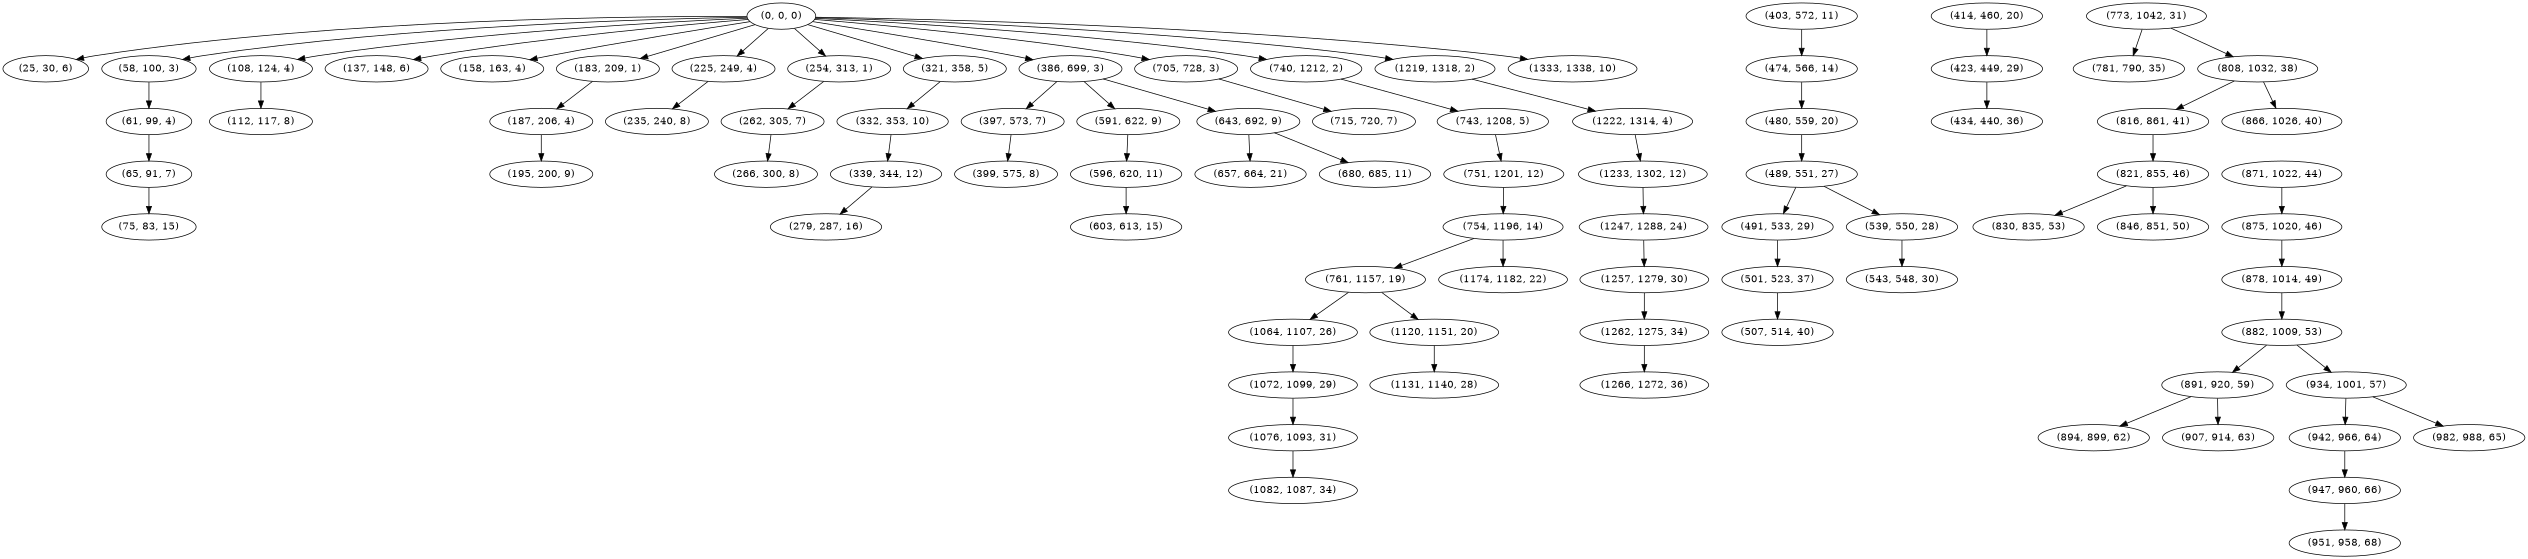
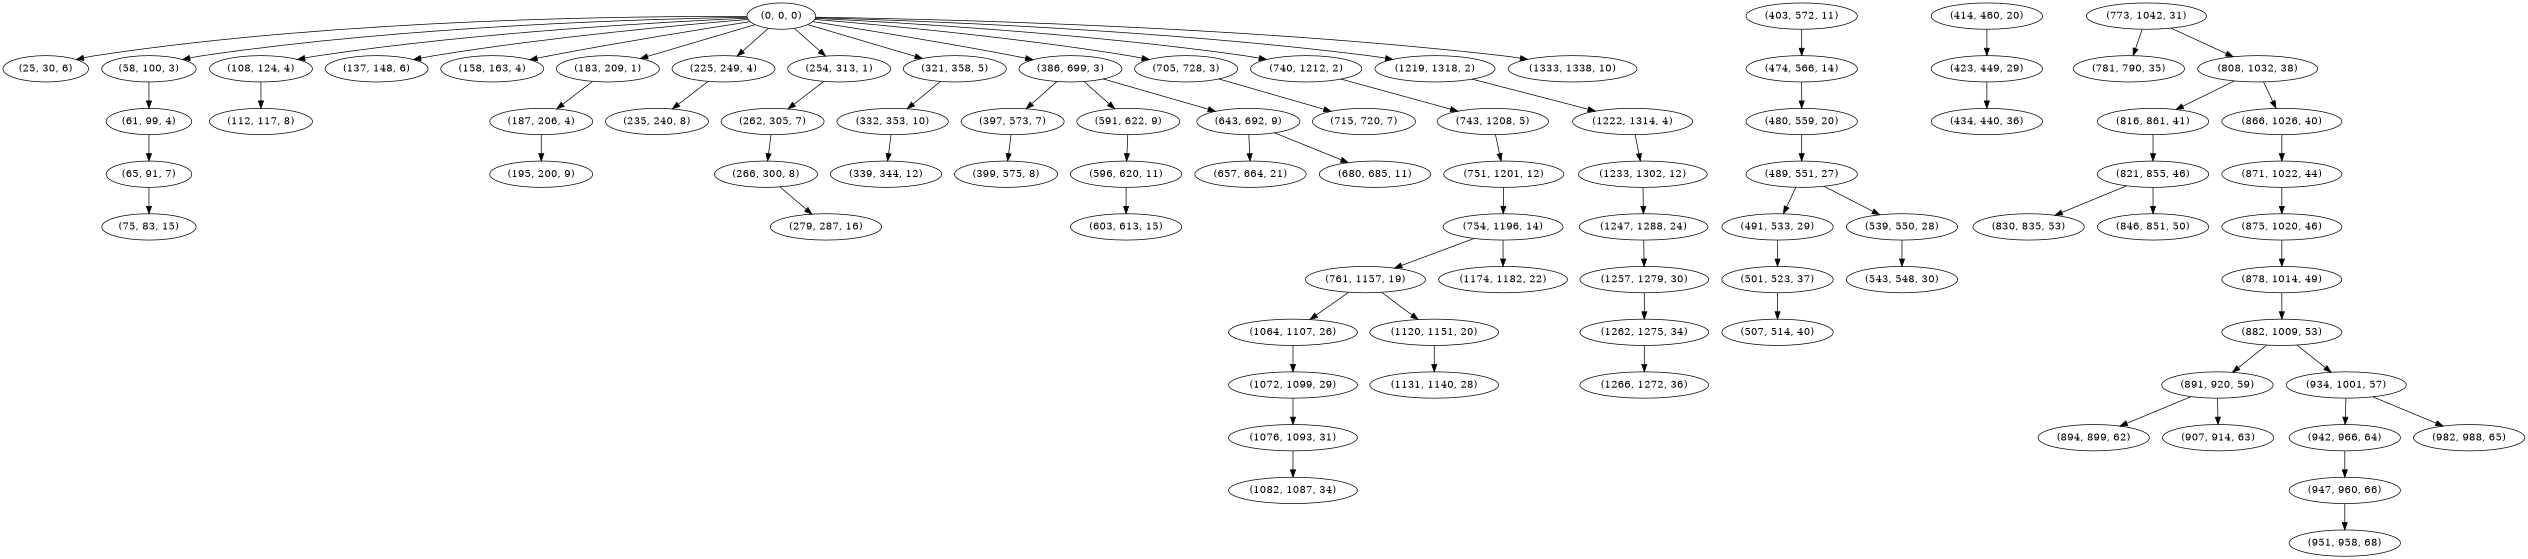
edge "(866, 1026, 40)" -> "(871, 1022, 44)": added
edge "(339, 344, 12)" -> "(279, 287, 16)": now "(266, 300, 8)" -> "(279, 287, 16)"
